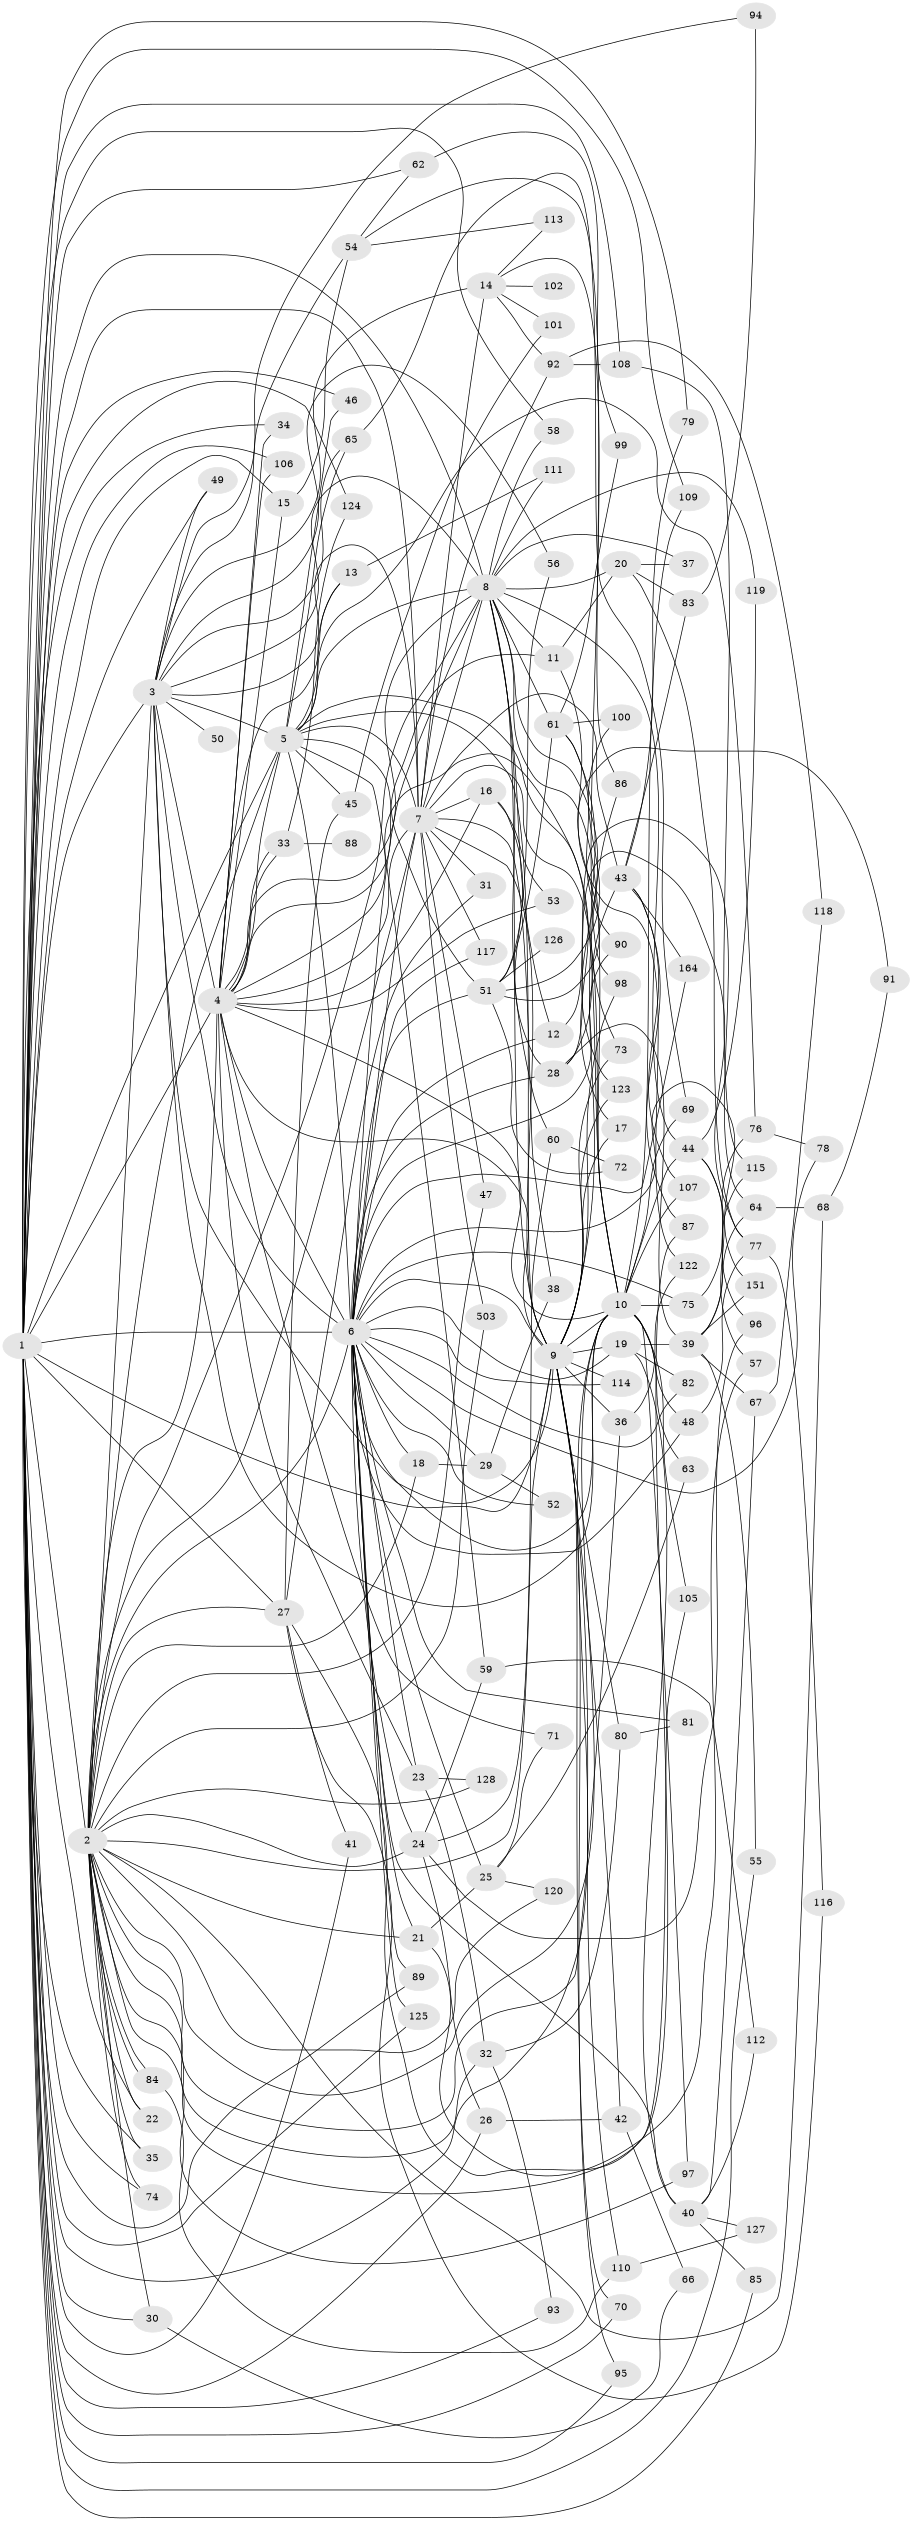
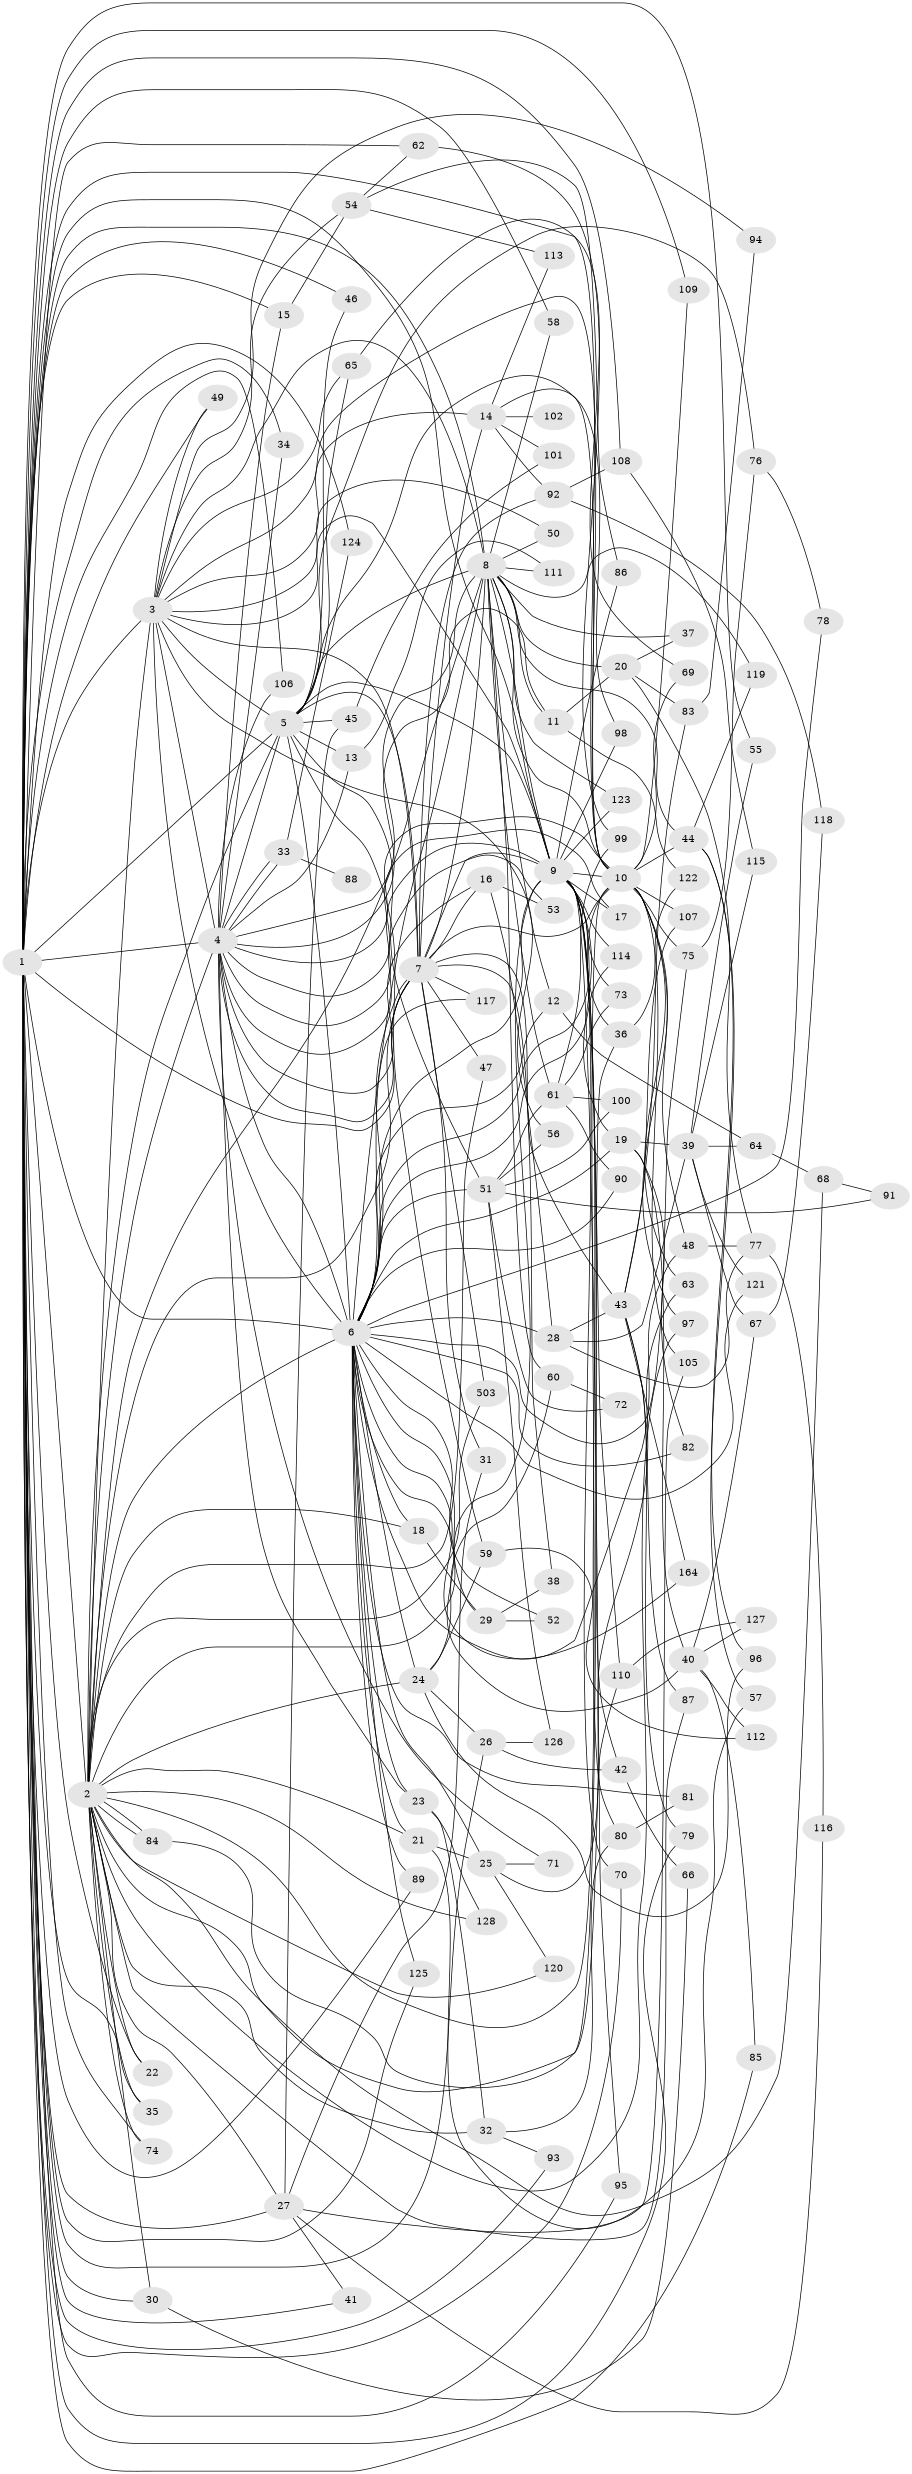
edge "50" -- "8": added
node "151": label "151" -> "121"
edge "26" -- "126": added
